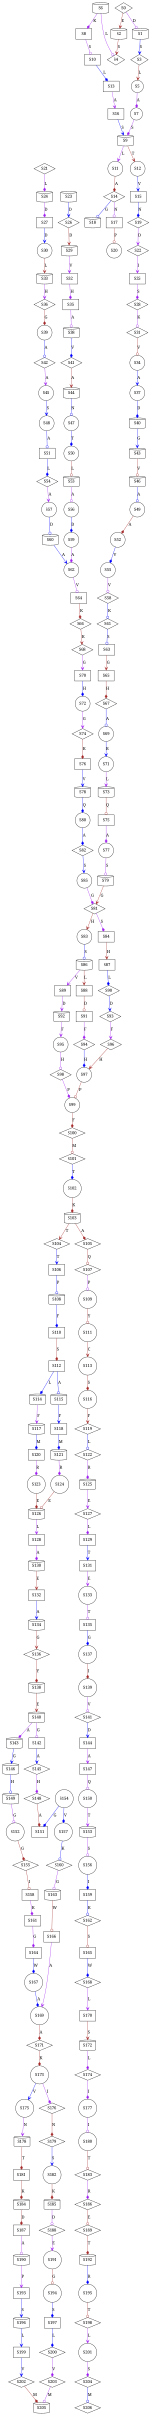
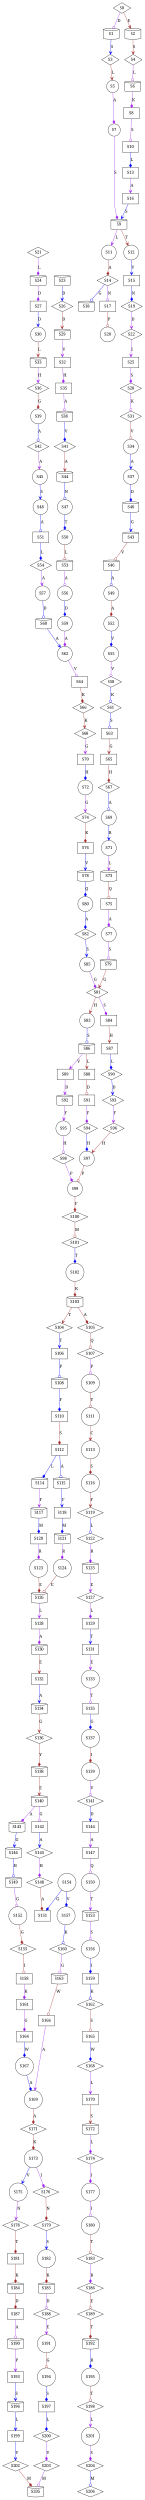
edge "S6" -> "S4": reversed
node "S178": shape cylinder -> diamond
